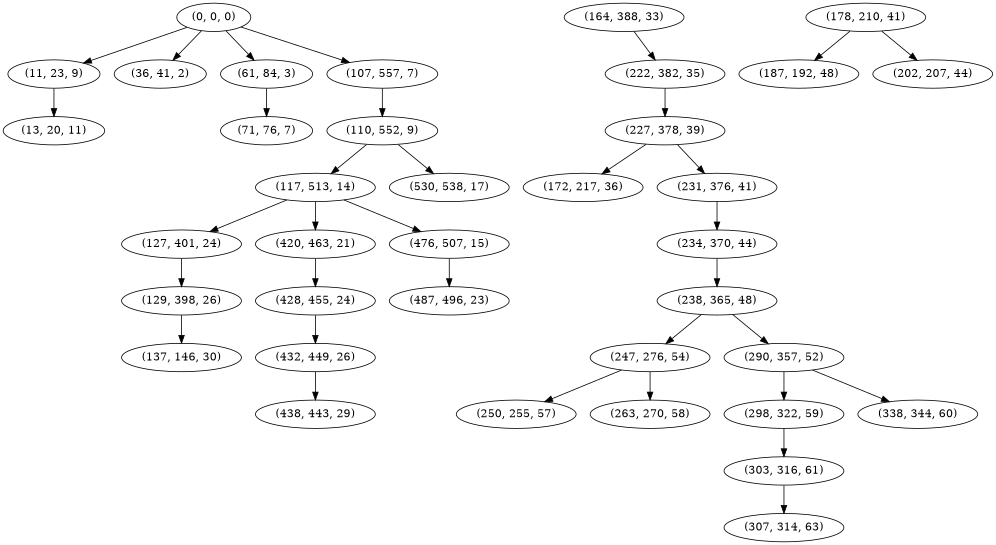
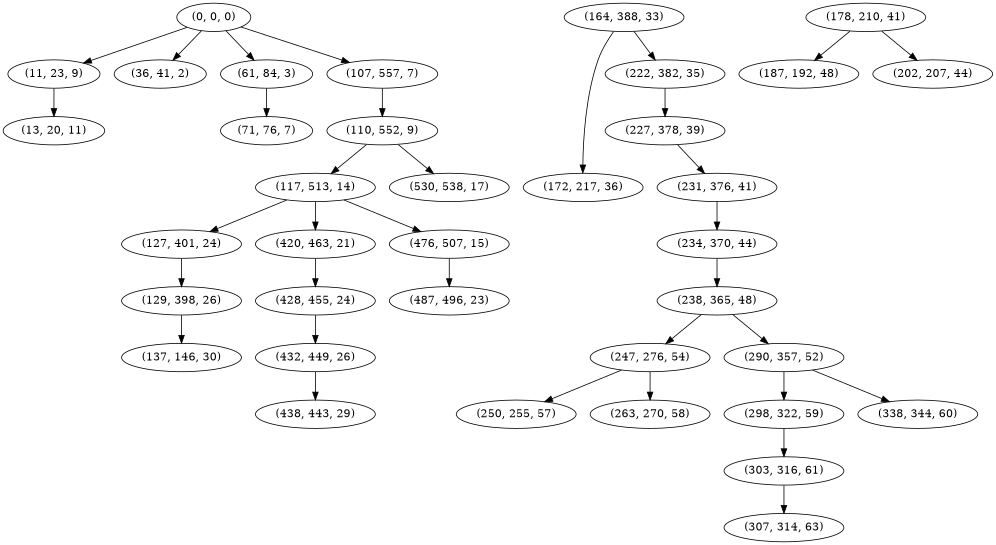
edge "(227, 378, 39)" -> "(172, 217, 36)": now "(164, 388, 33)" -> "(172, 217, 36)"
